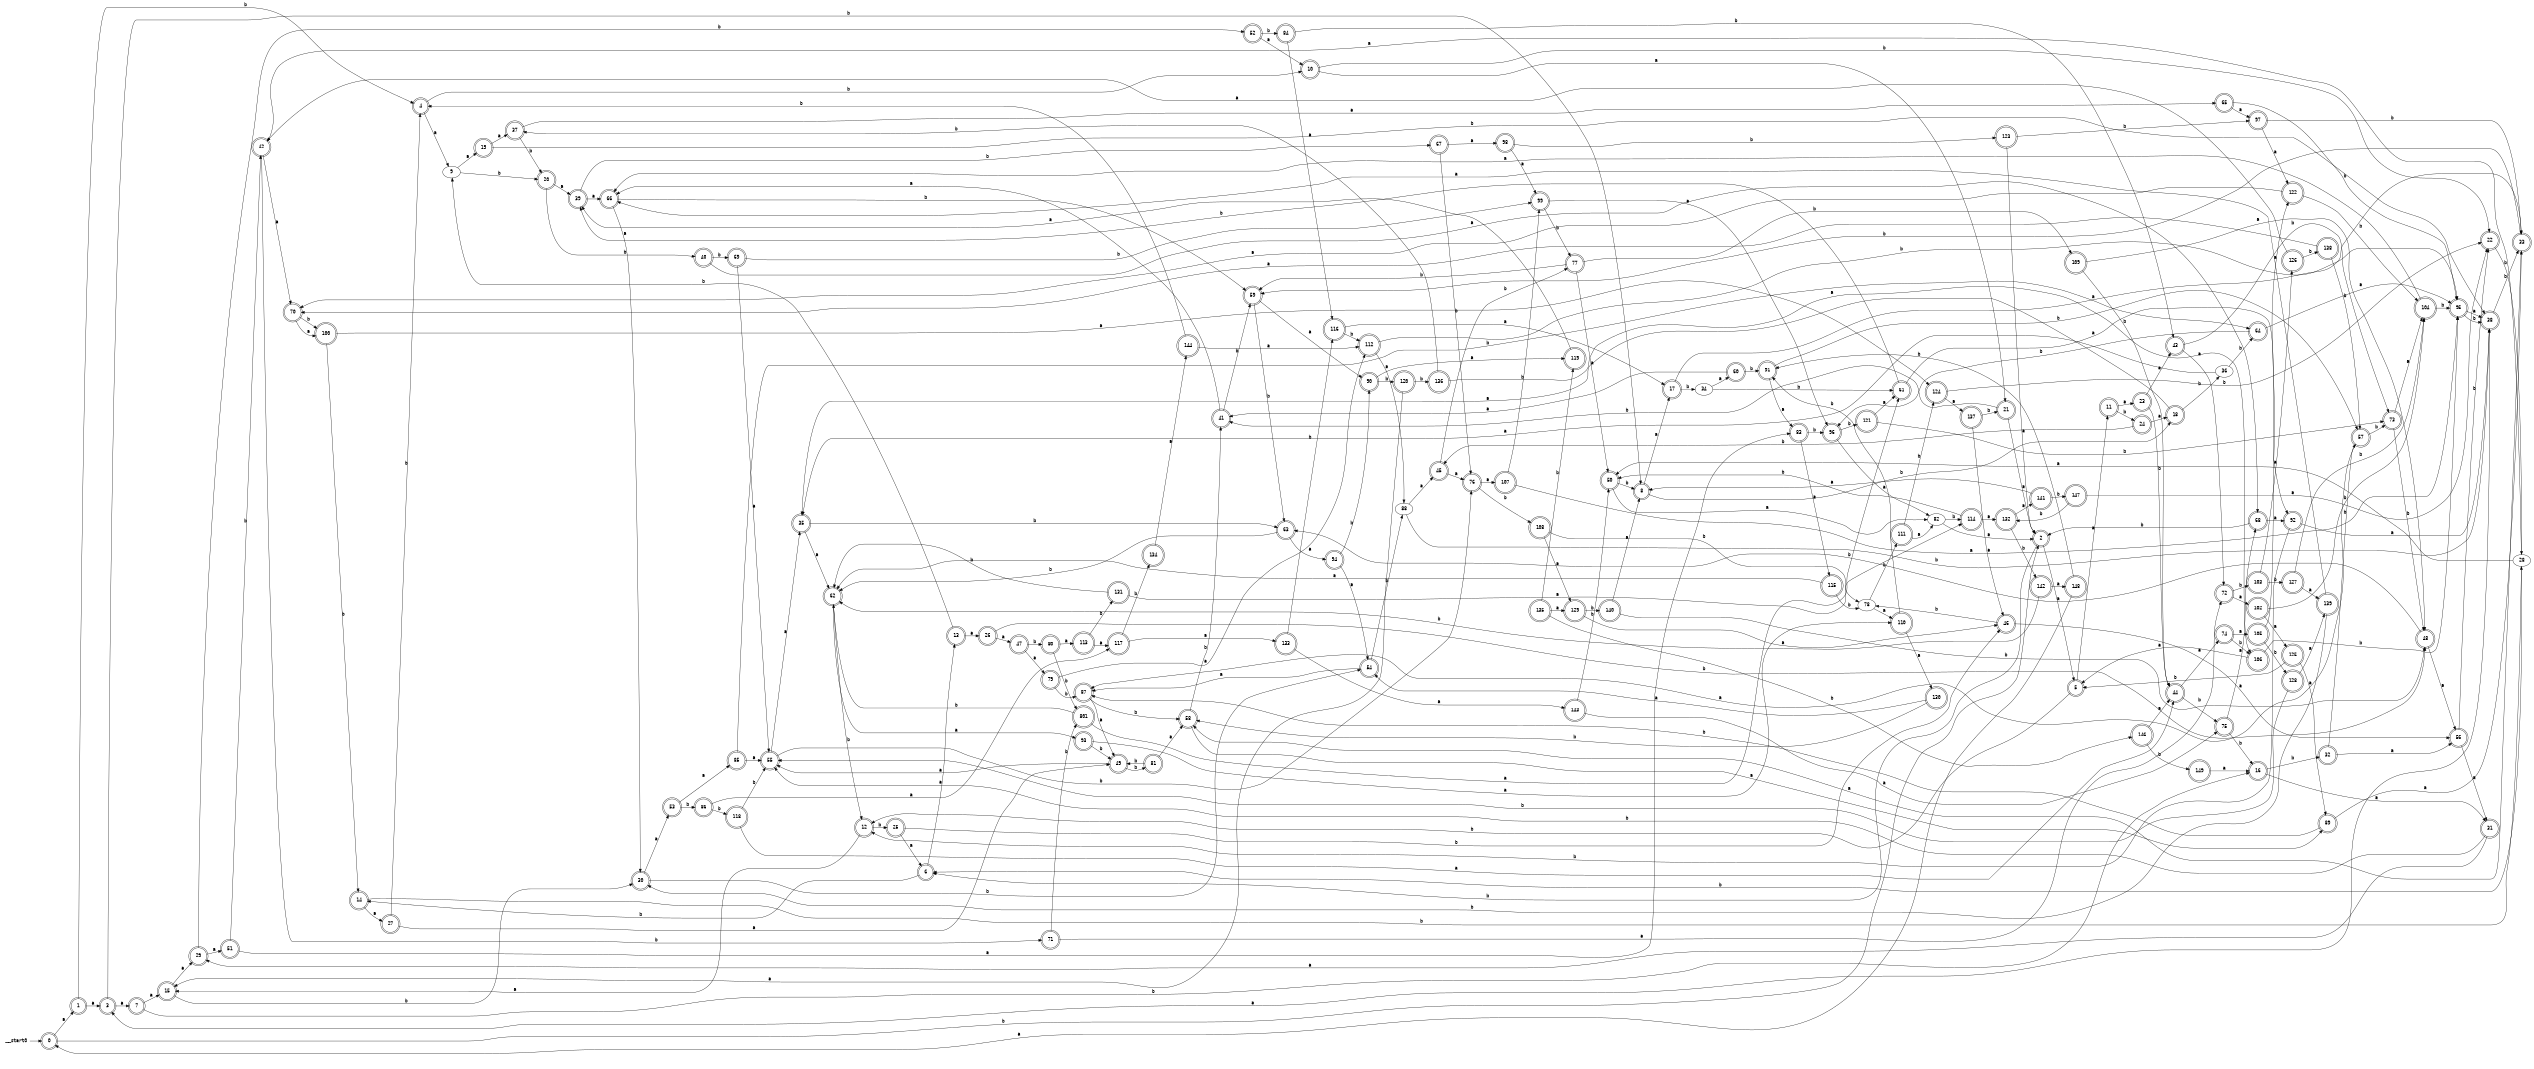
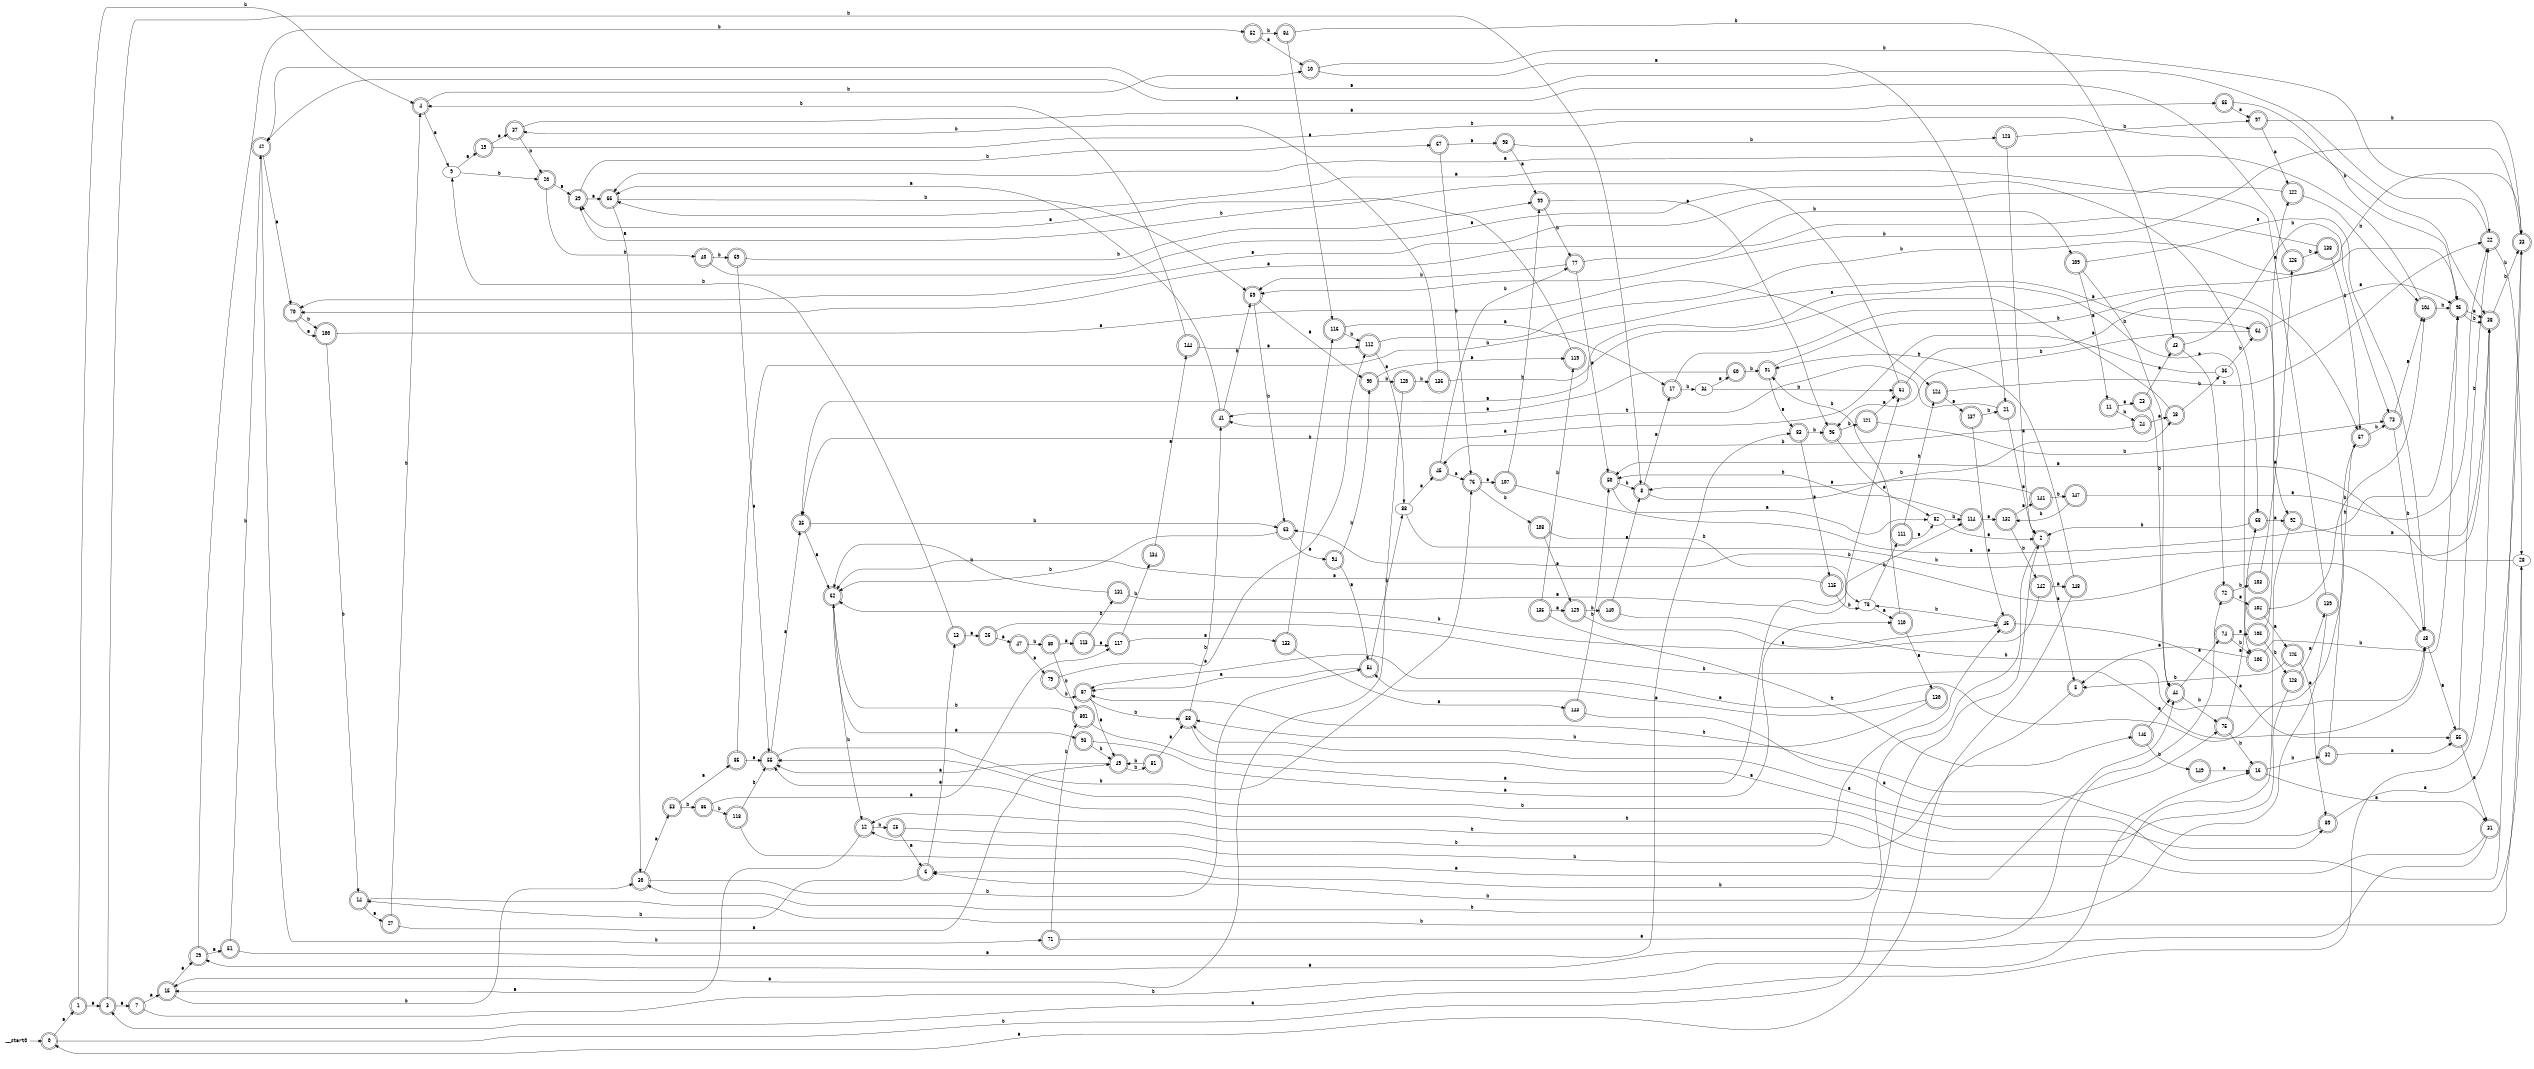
edge "28" -> "42": now "22" -> "42"
edge "5" -> "11": now "109" -> "11"
node "127": removed
